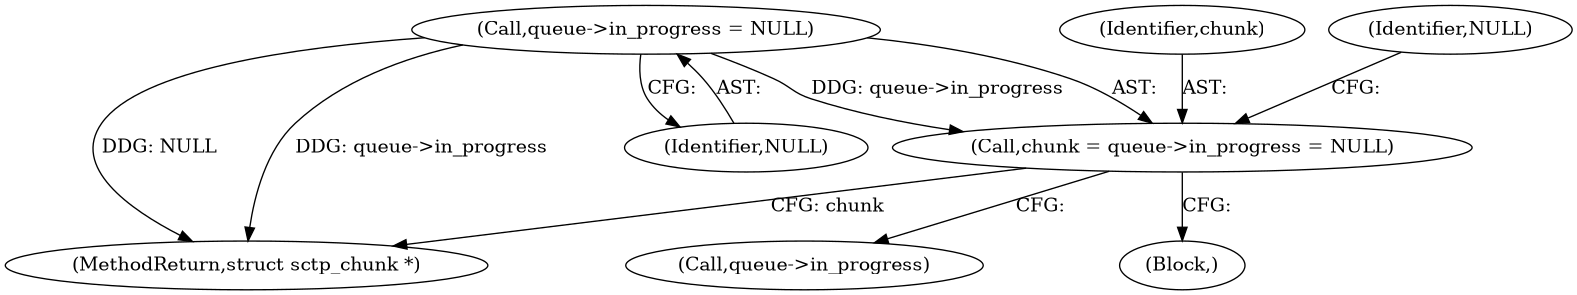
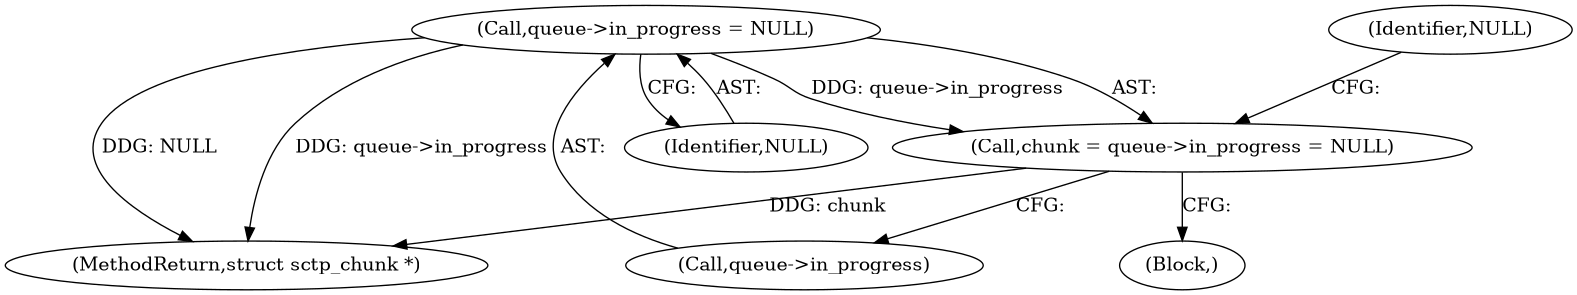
node "(Identifier,chunk)": removed
edge "(Call,queue->in_progress)" -> "(Call,queue->in_progress = NULL)": added, label "AST:"
edge "(Call,chunk = queue->in_progress = NULL)" -> "(MethodReturn,struct sctp_chunk *)": label "CFG: chunk" -> "DDG: chunk"
